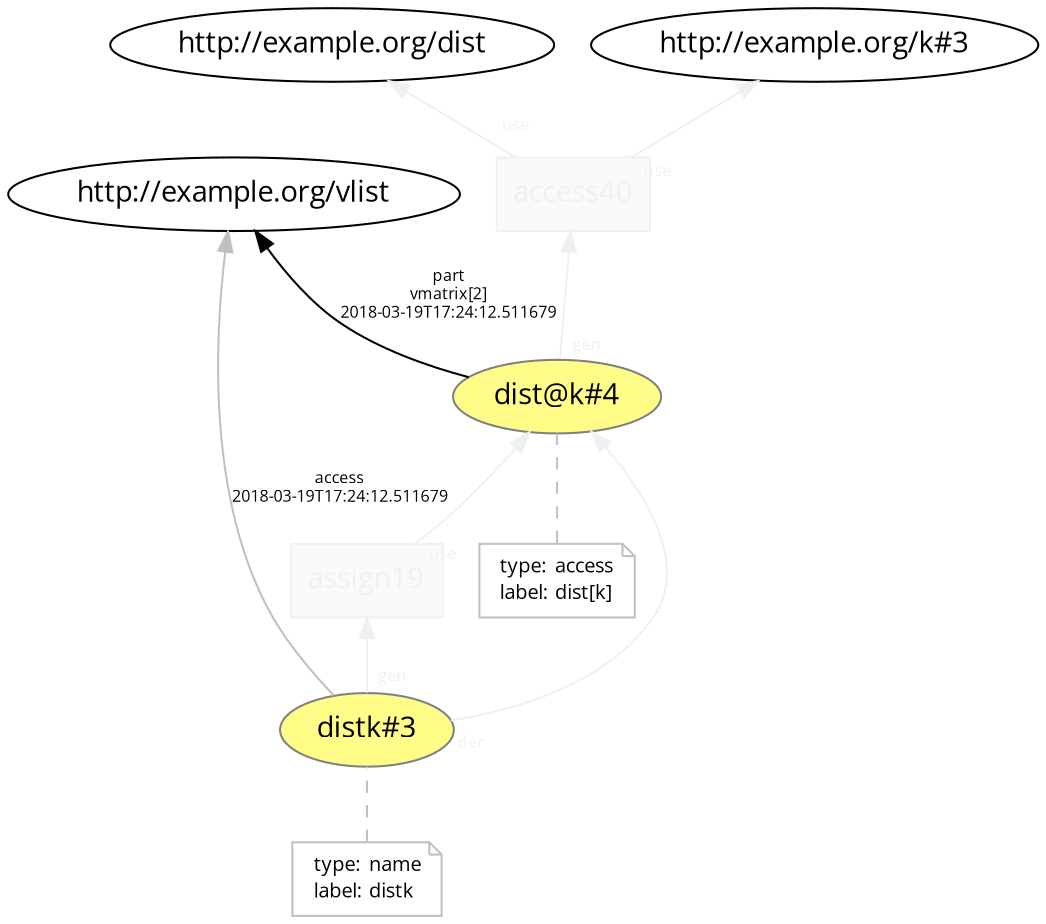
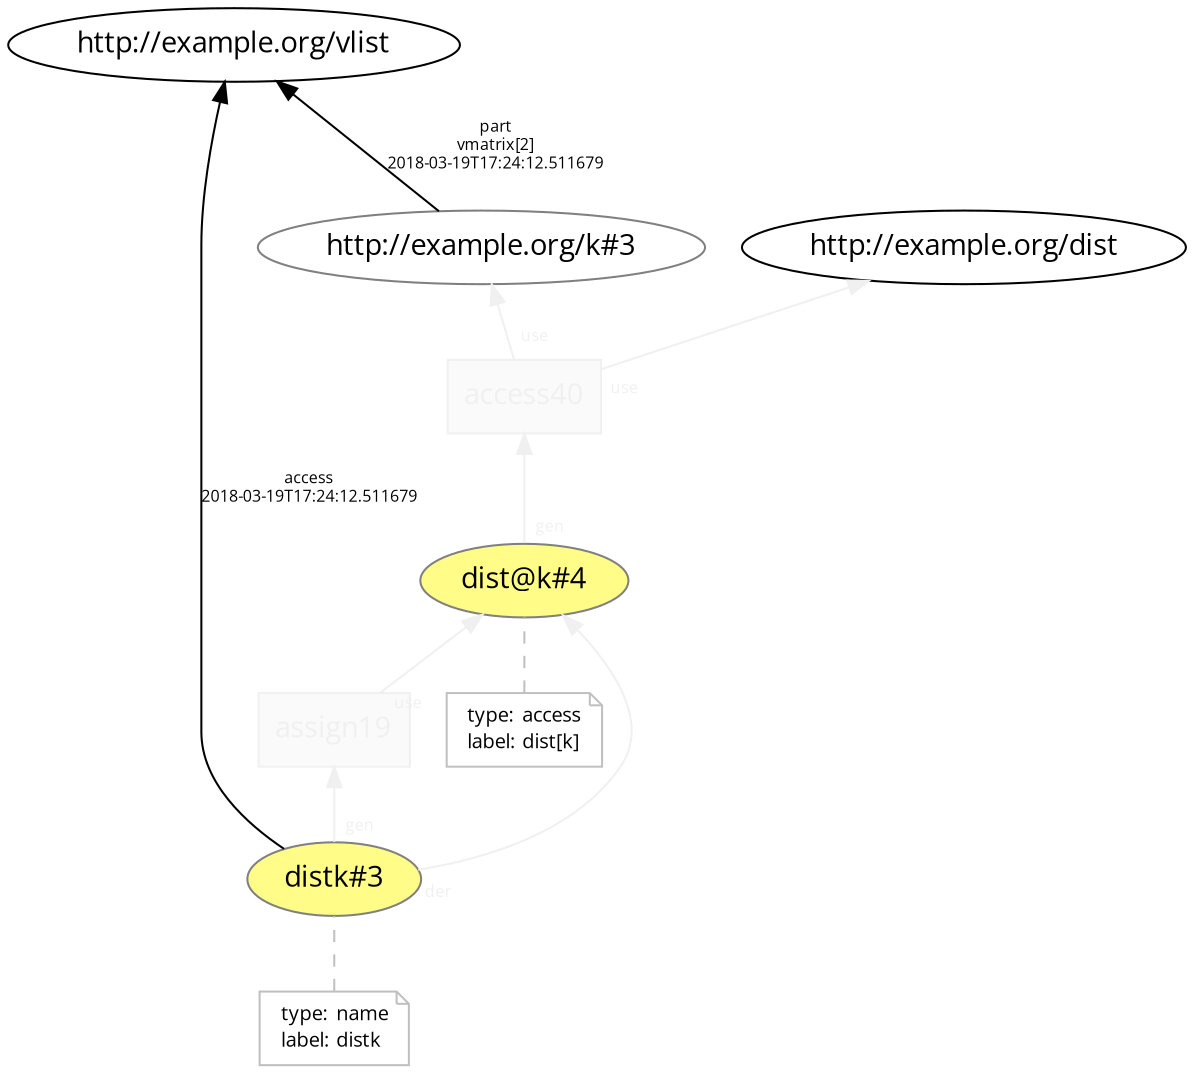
node "http://example.org/k#3": color black -> #808080
edge "dist@k#4" -> "http://example.org/vlist": now "http://example.org/k#3" -> "http://example.org/vlist"
edge "distk#3" -> "http://example.org/vlist": color gray -> black
